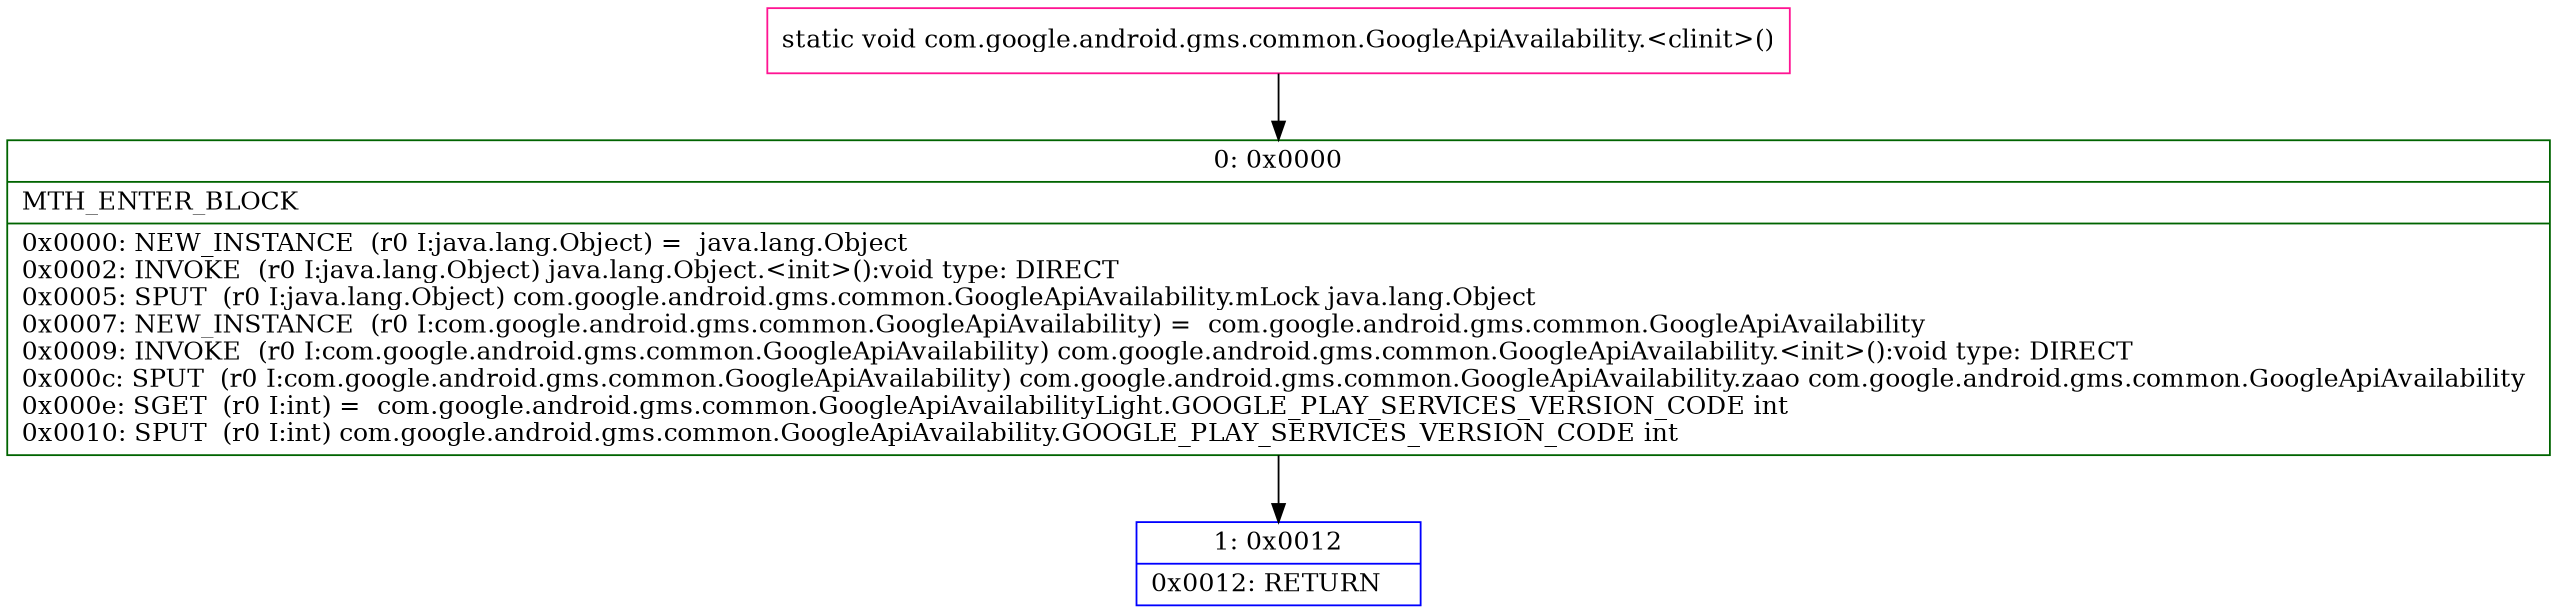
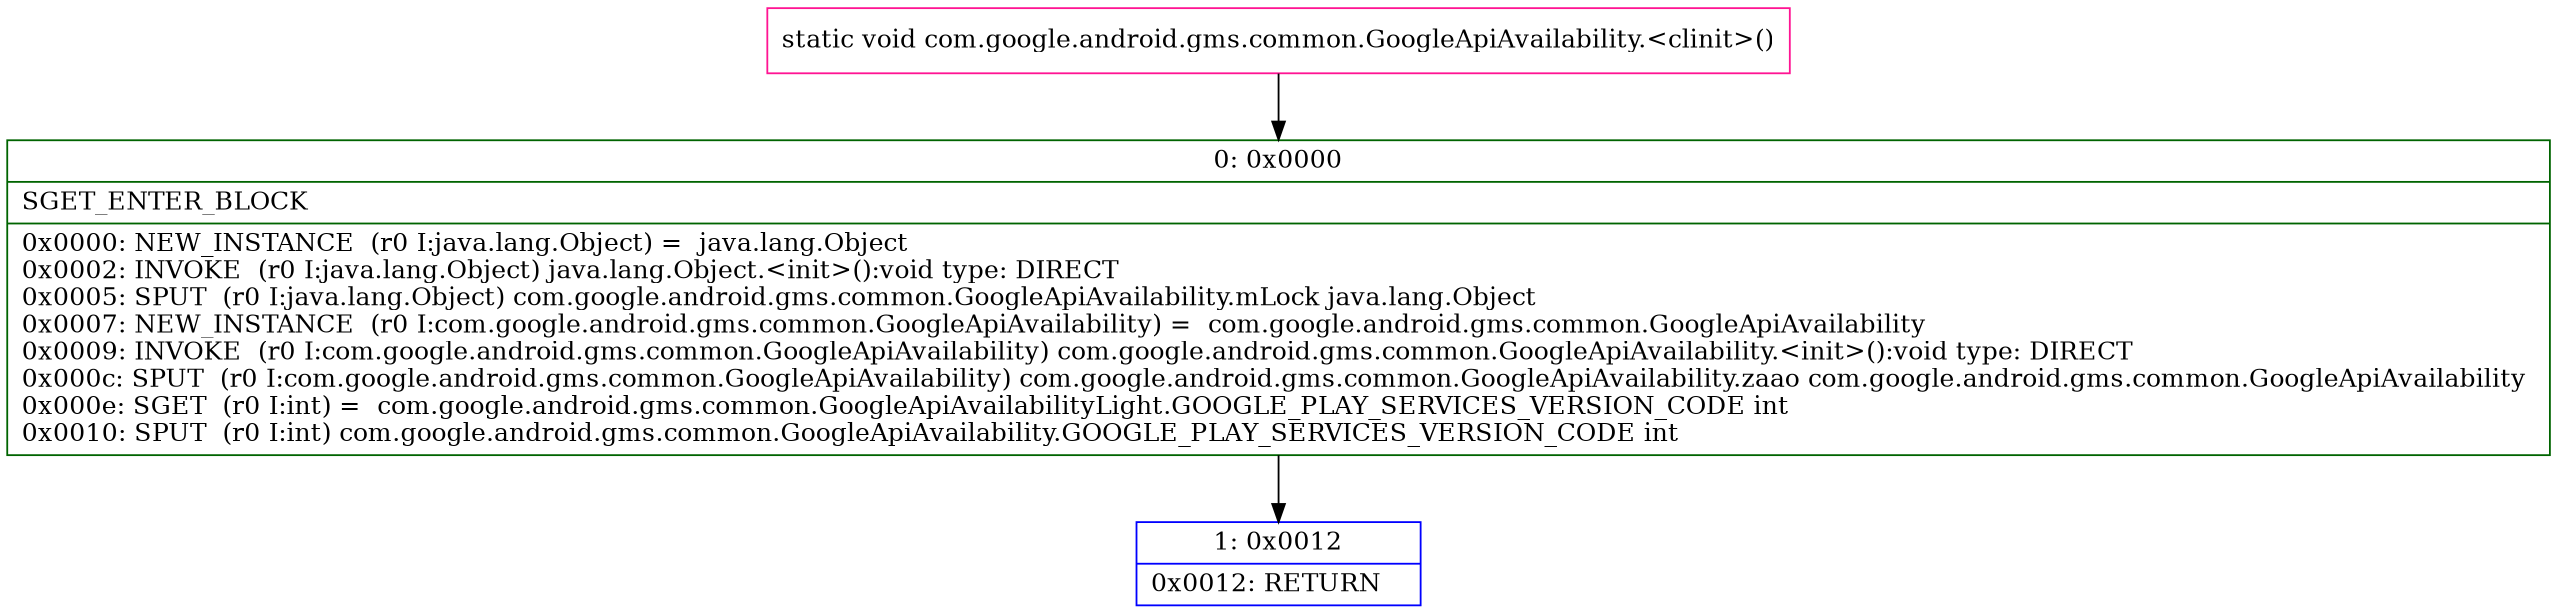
node "0: 0x0000": text "MTH_ENTER_BLOCK" -> "SGET_ENTER_BLOCK"
